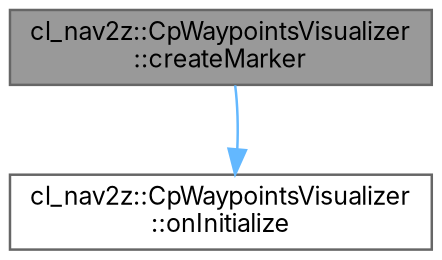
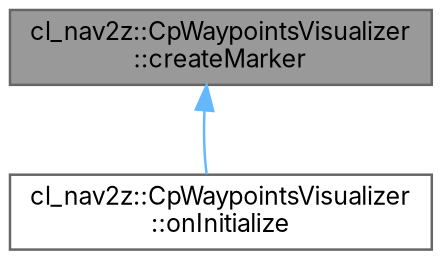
edge "cl_nav2z::CpWaypointsVisualizer ::createMarker" -> "cl_nav2z::CpWaypointsVisualizer ::onInitialize": reversed
